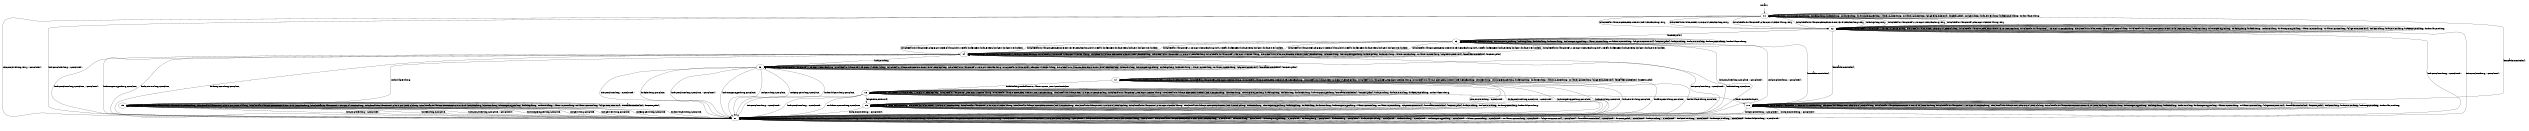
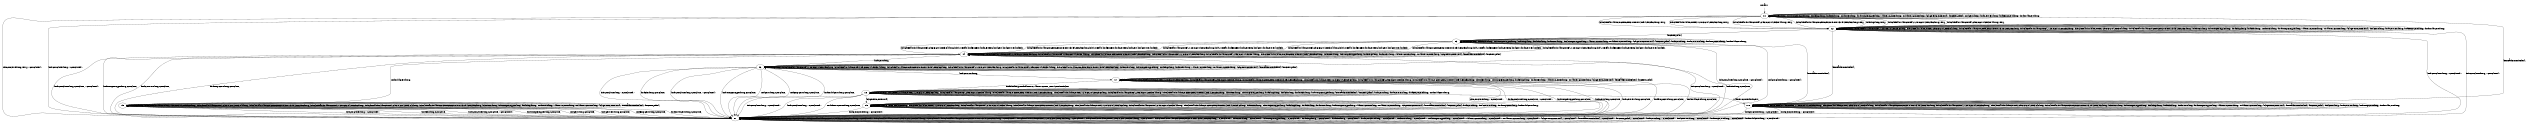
edge "s6" -> "s7": added, label "hndCertVer_long/"
